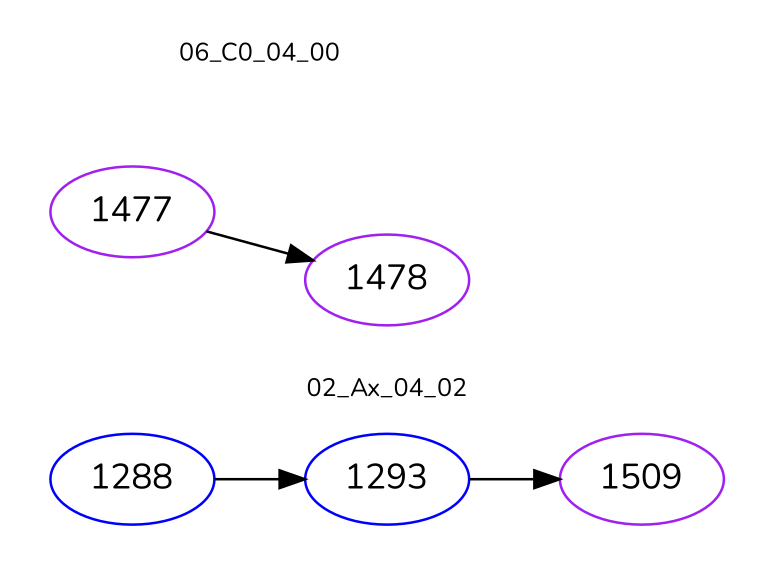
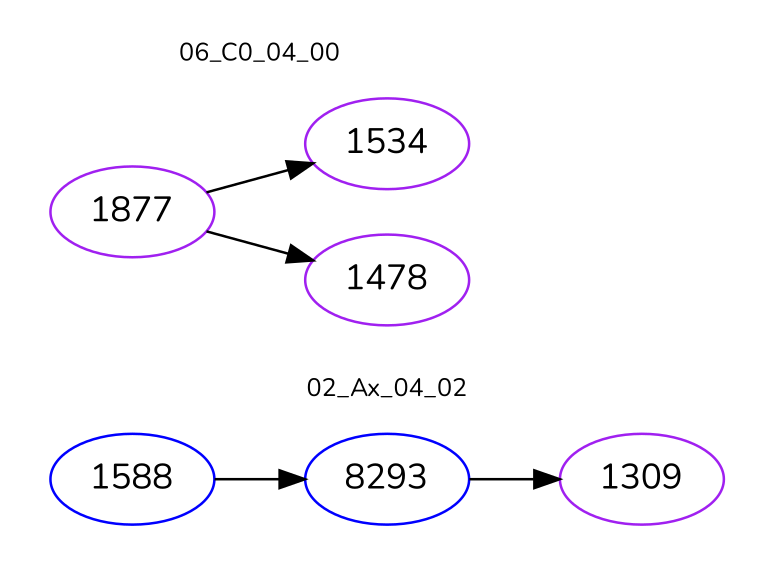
node "1534": added
node "1477": label "1477" -> "1877"
node "1288": label "1288" -> "1588"
node "1293": label "1293" -> "8293"
node "1509": label "1509" -> "1309"
